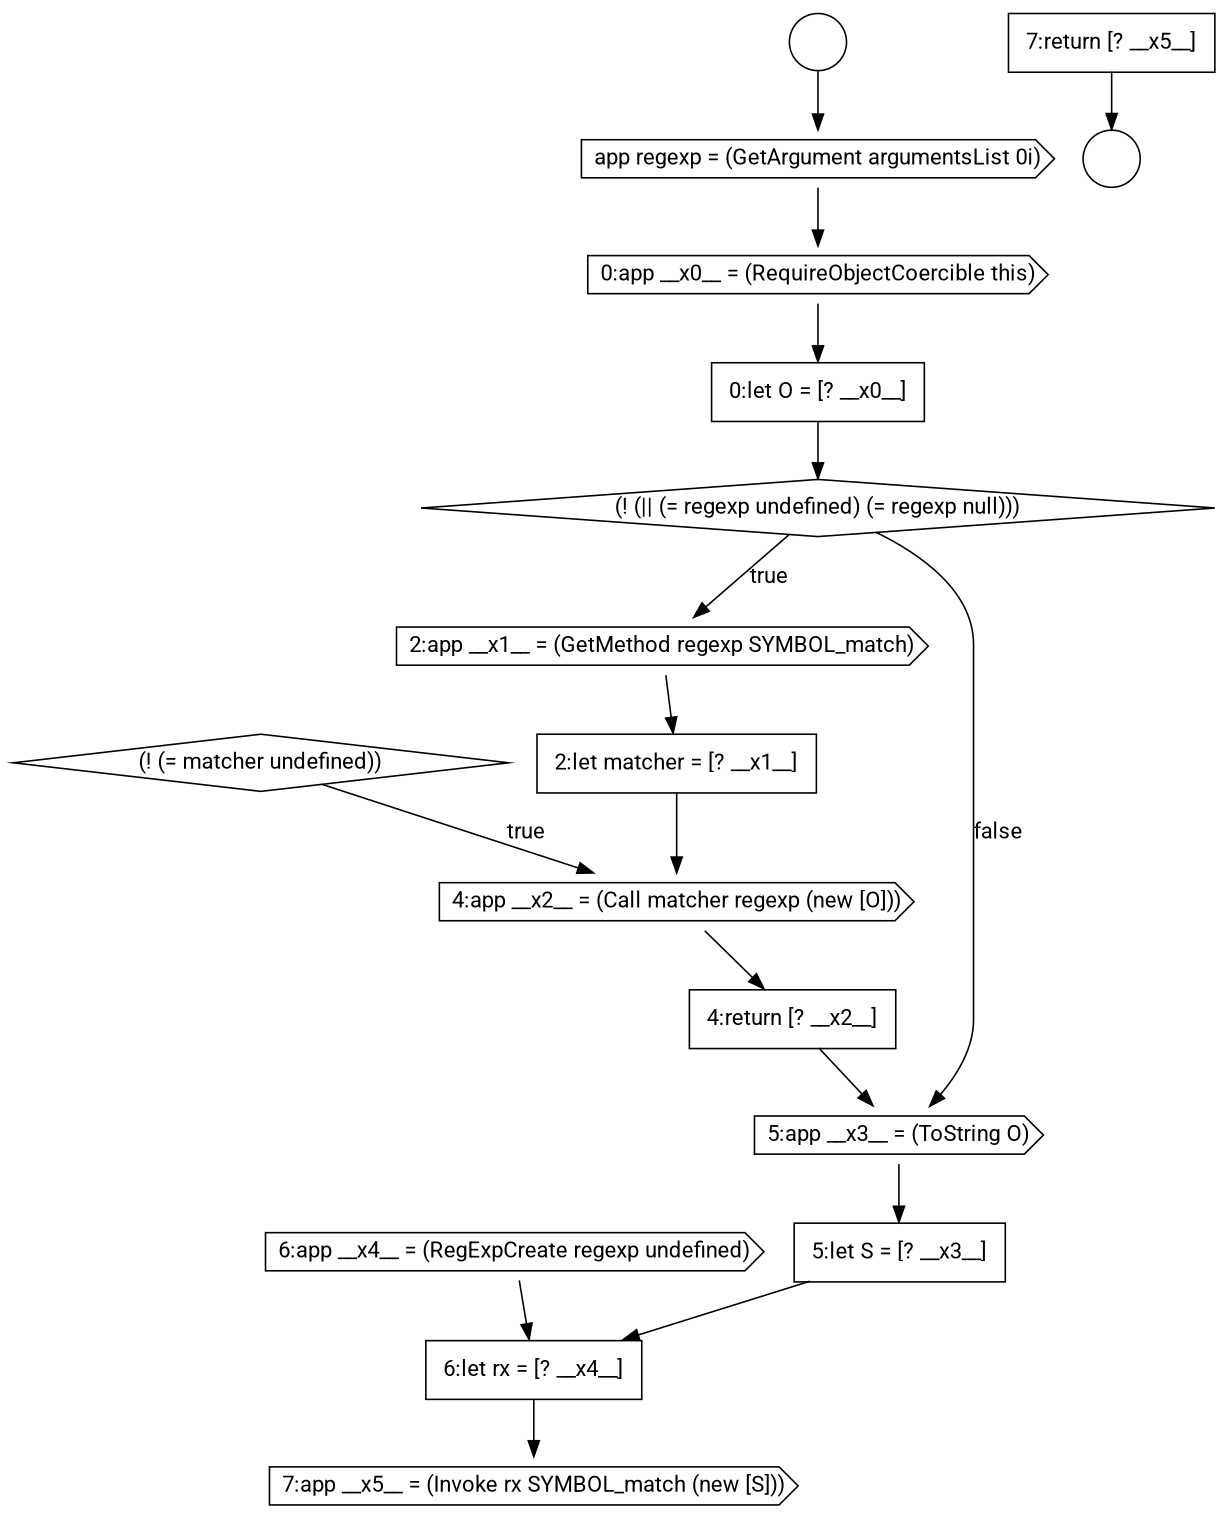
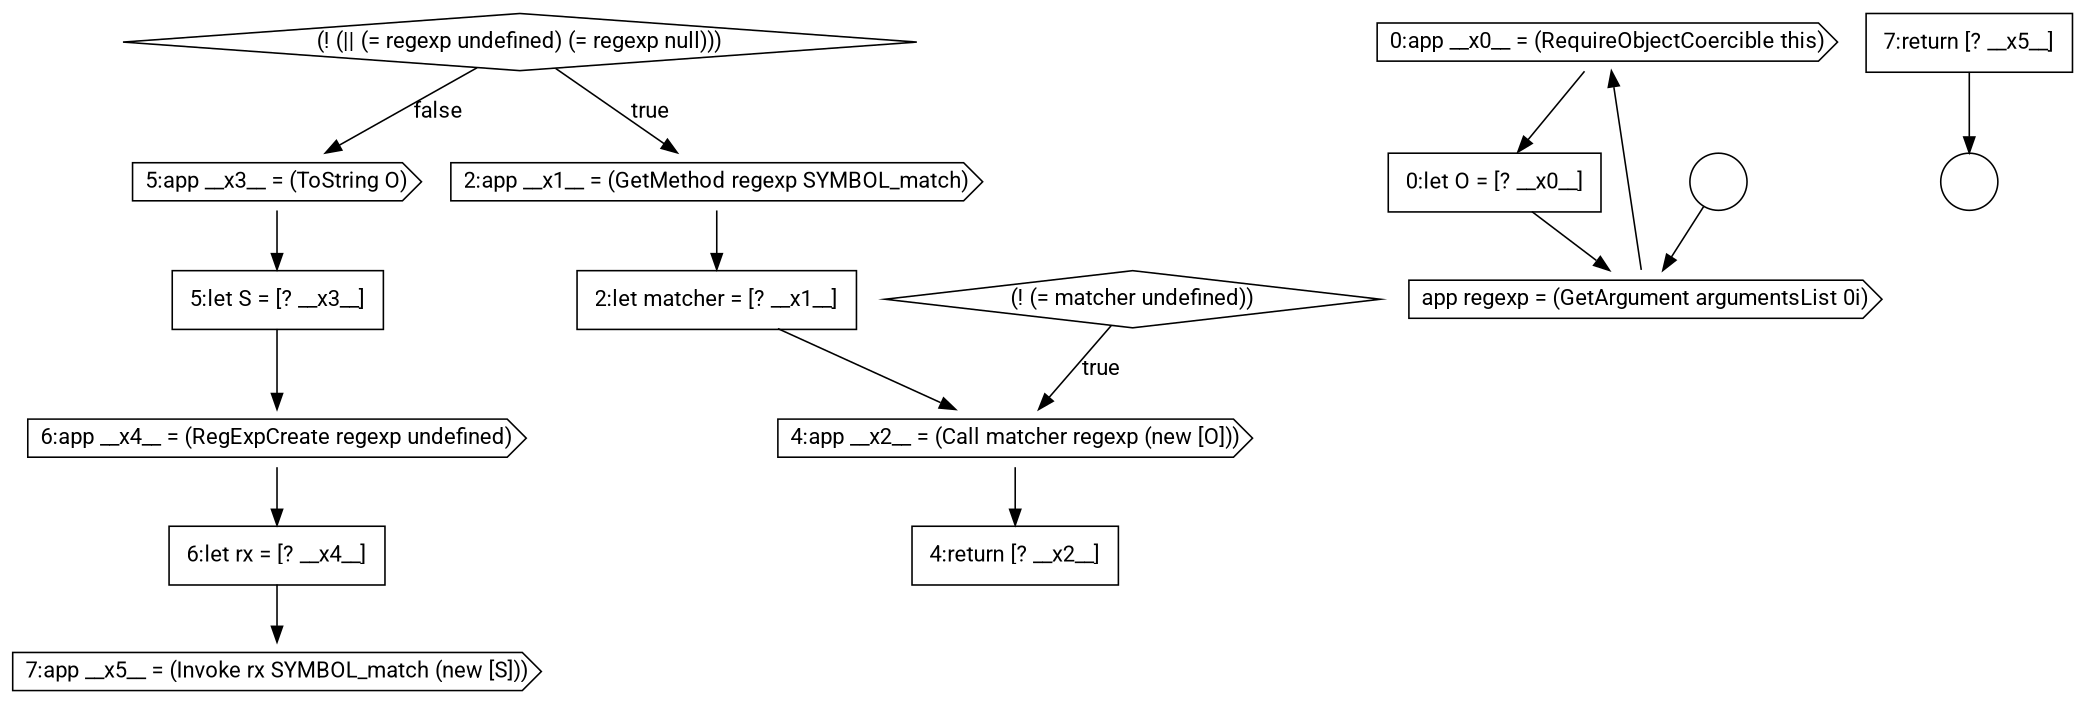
edge "0:let O = [? __x0__]" -> "(! (|| (= regexp undefined) (= regexp null)))": now "0:let O = [? __x0__]" -> "app regexp = (GetArgument argumentsList 0i)"
edge "4:return [? __x2__]" -> "5:app __x3__ = (ToString O)": removed
edge "5:let S = [? __x3__]" -> "6:let rx = [? __x4__]": now "5:let S = [? __x3__]" -> "6:app __x4__ = (RegExpCreate regexp undefined)"
